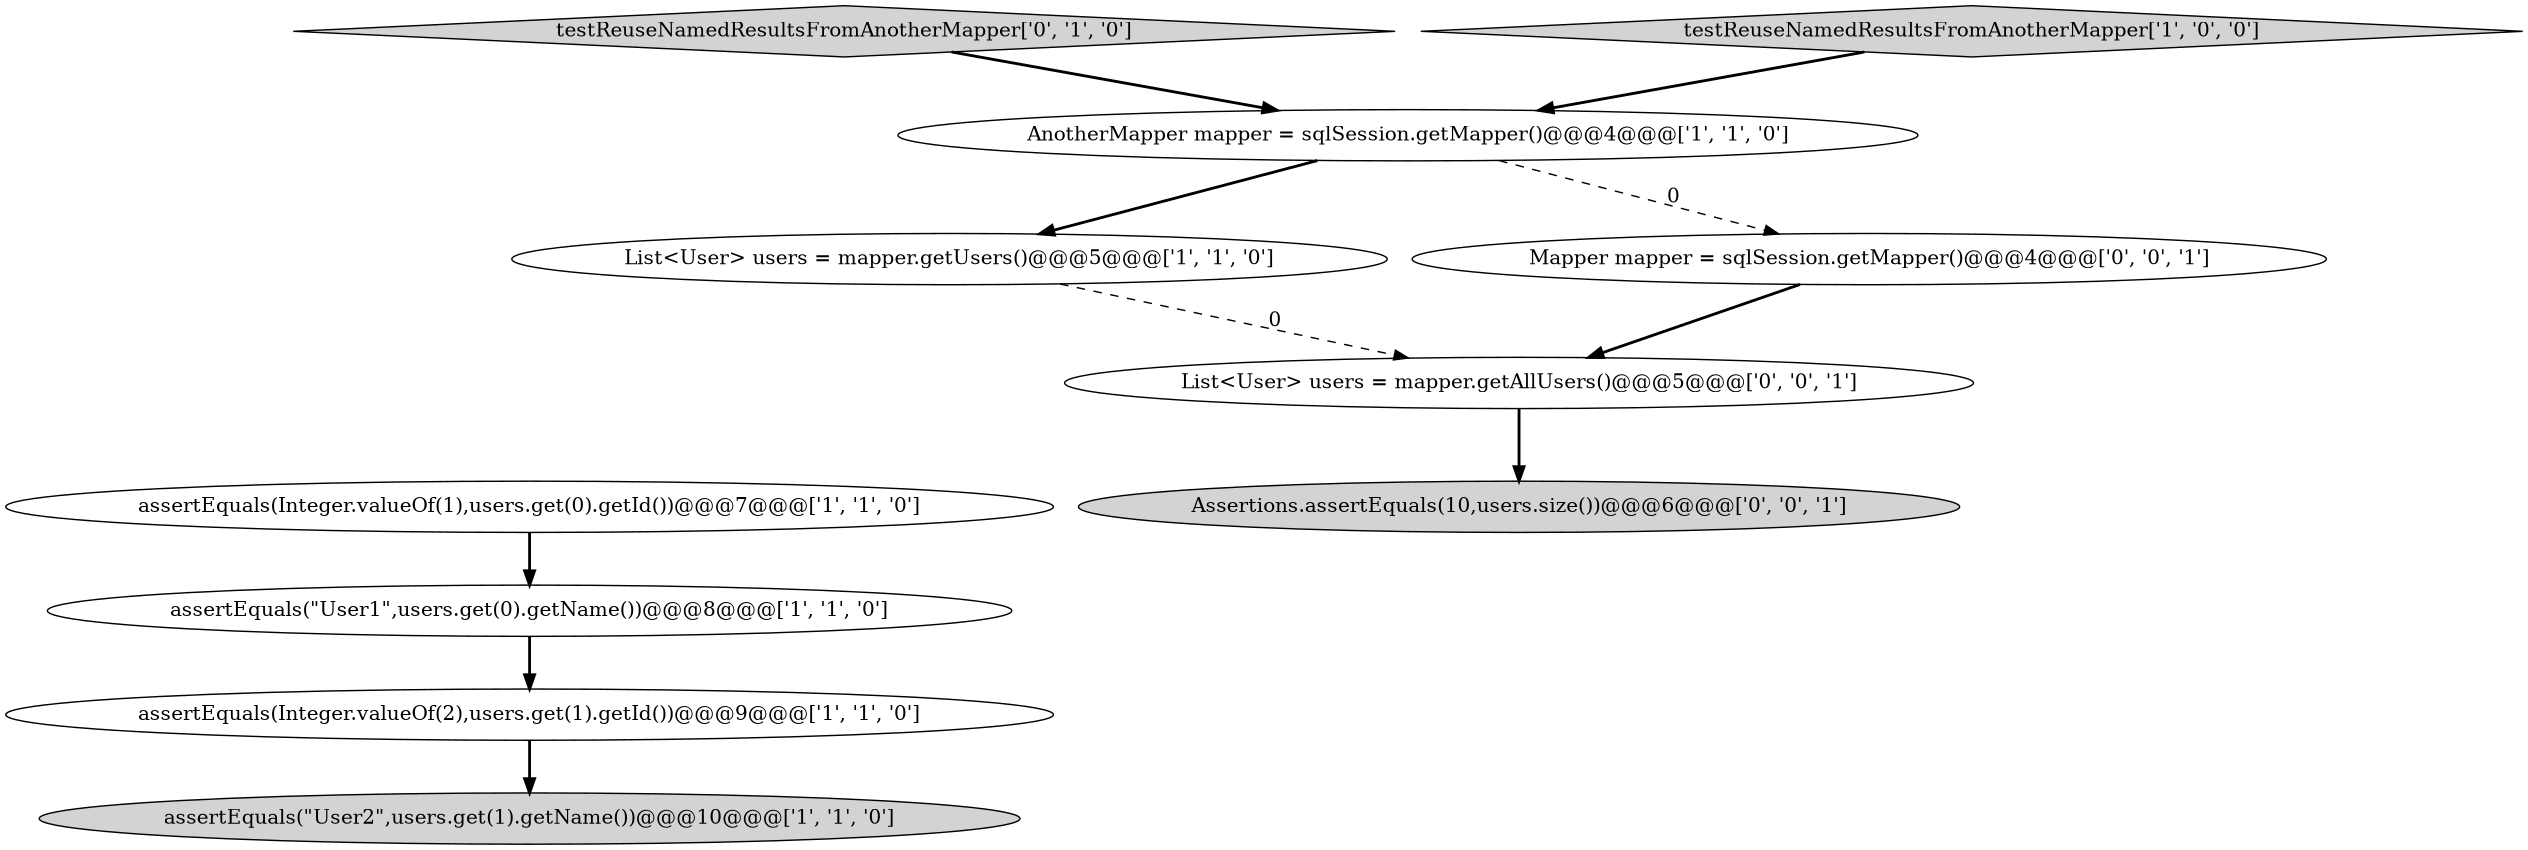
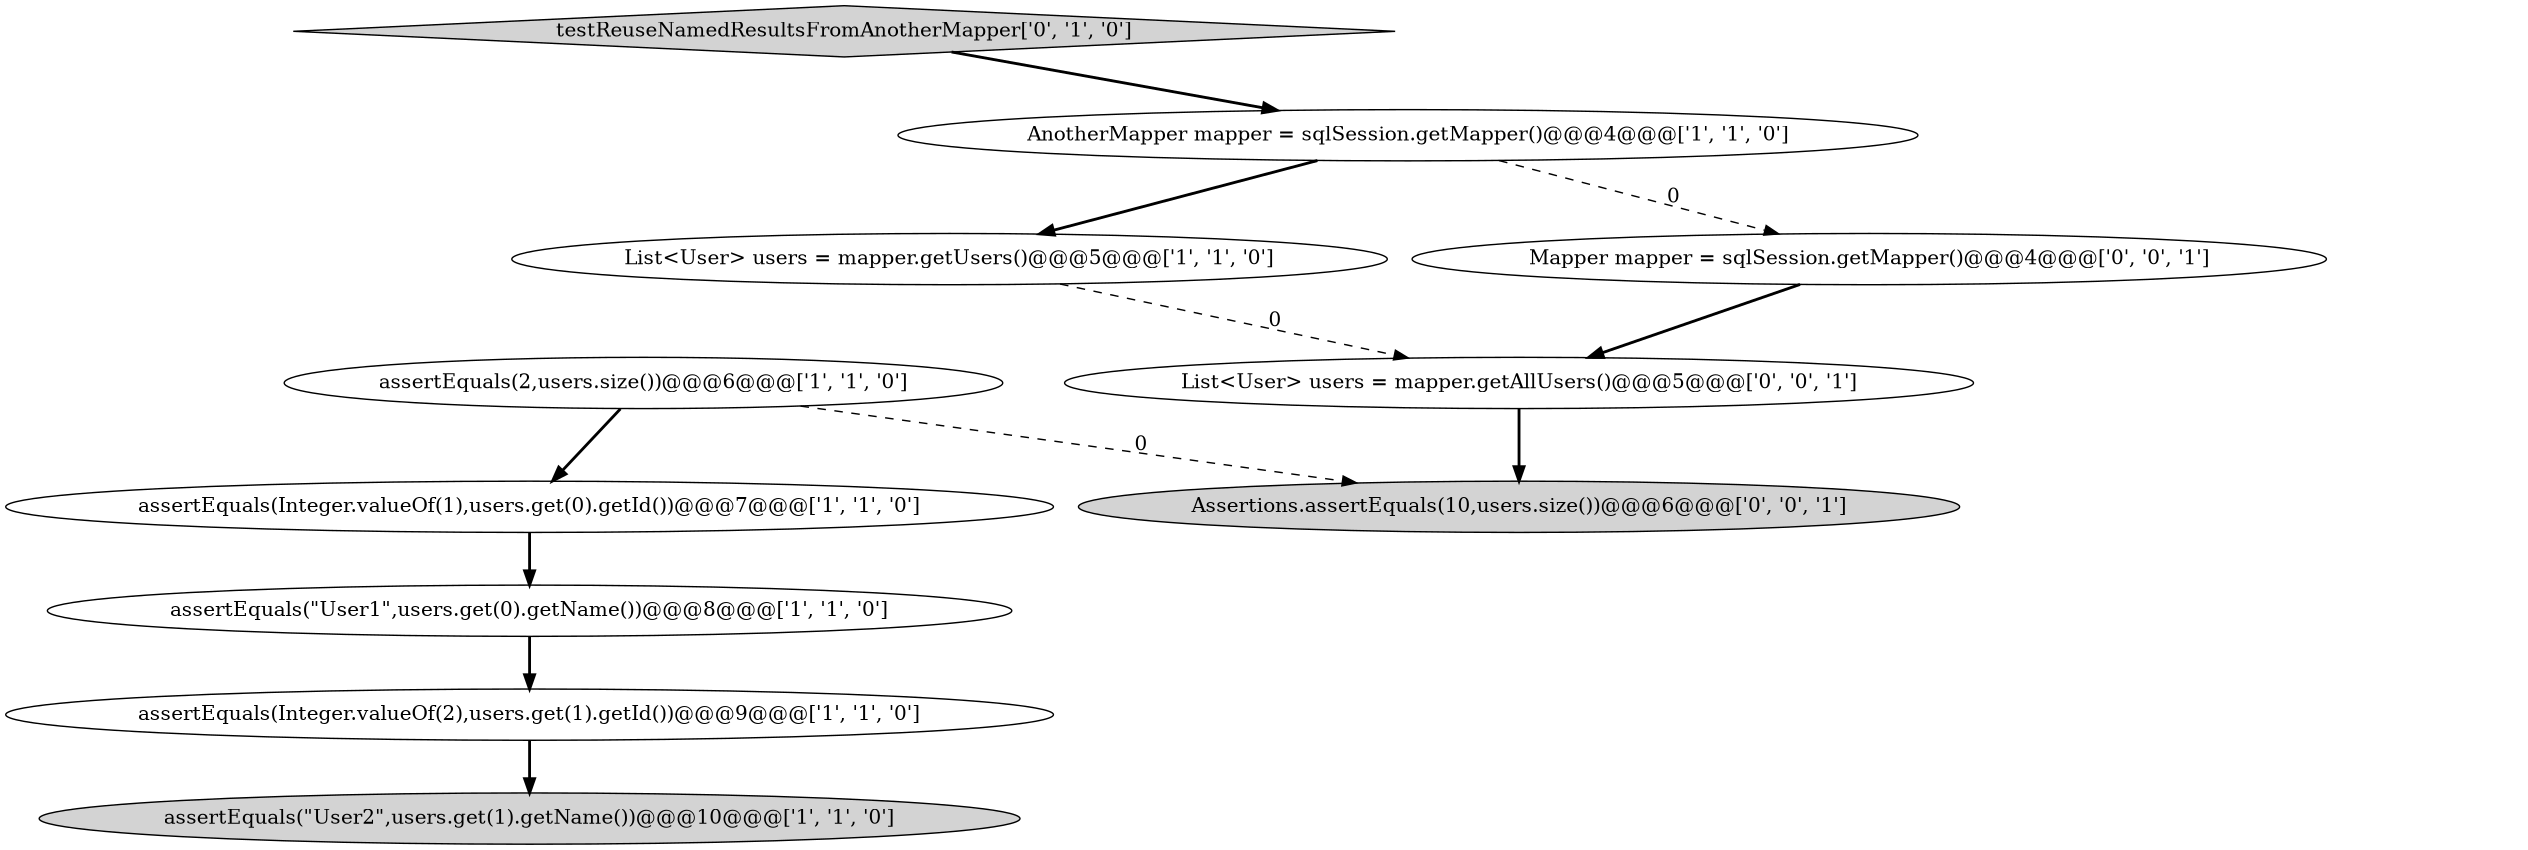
node "testReuseNamedResultsFromAnotherMapper['1', '0', '0']": removed
node "assertEquals(2,users.size())@@@6@@@['1', '1', '0']": added
